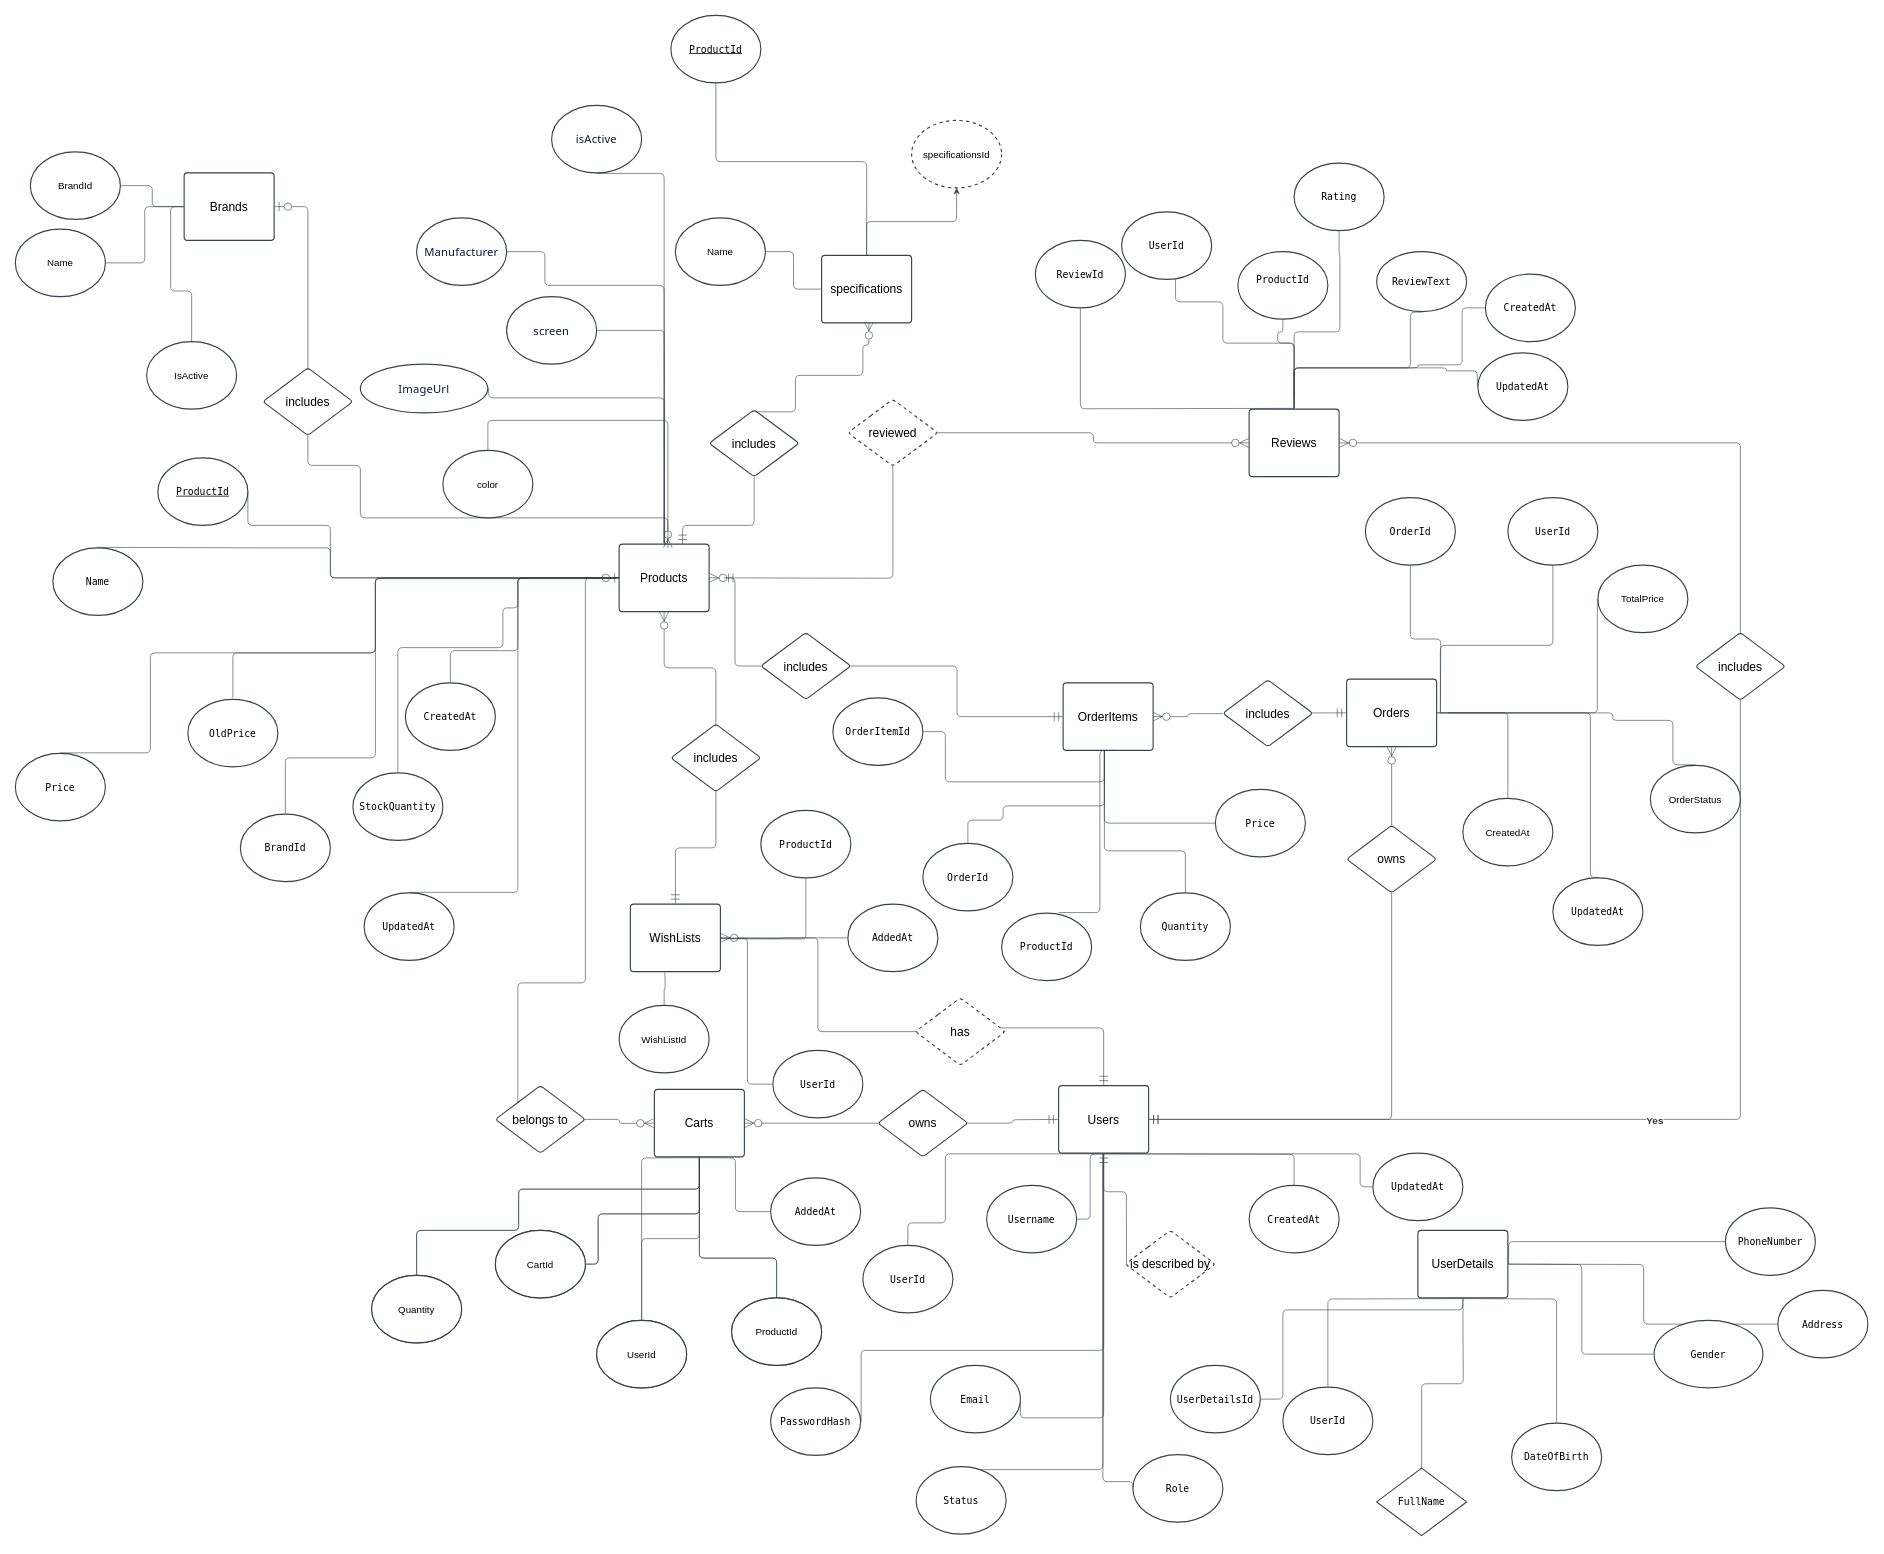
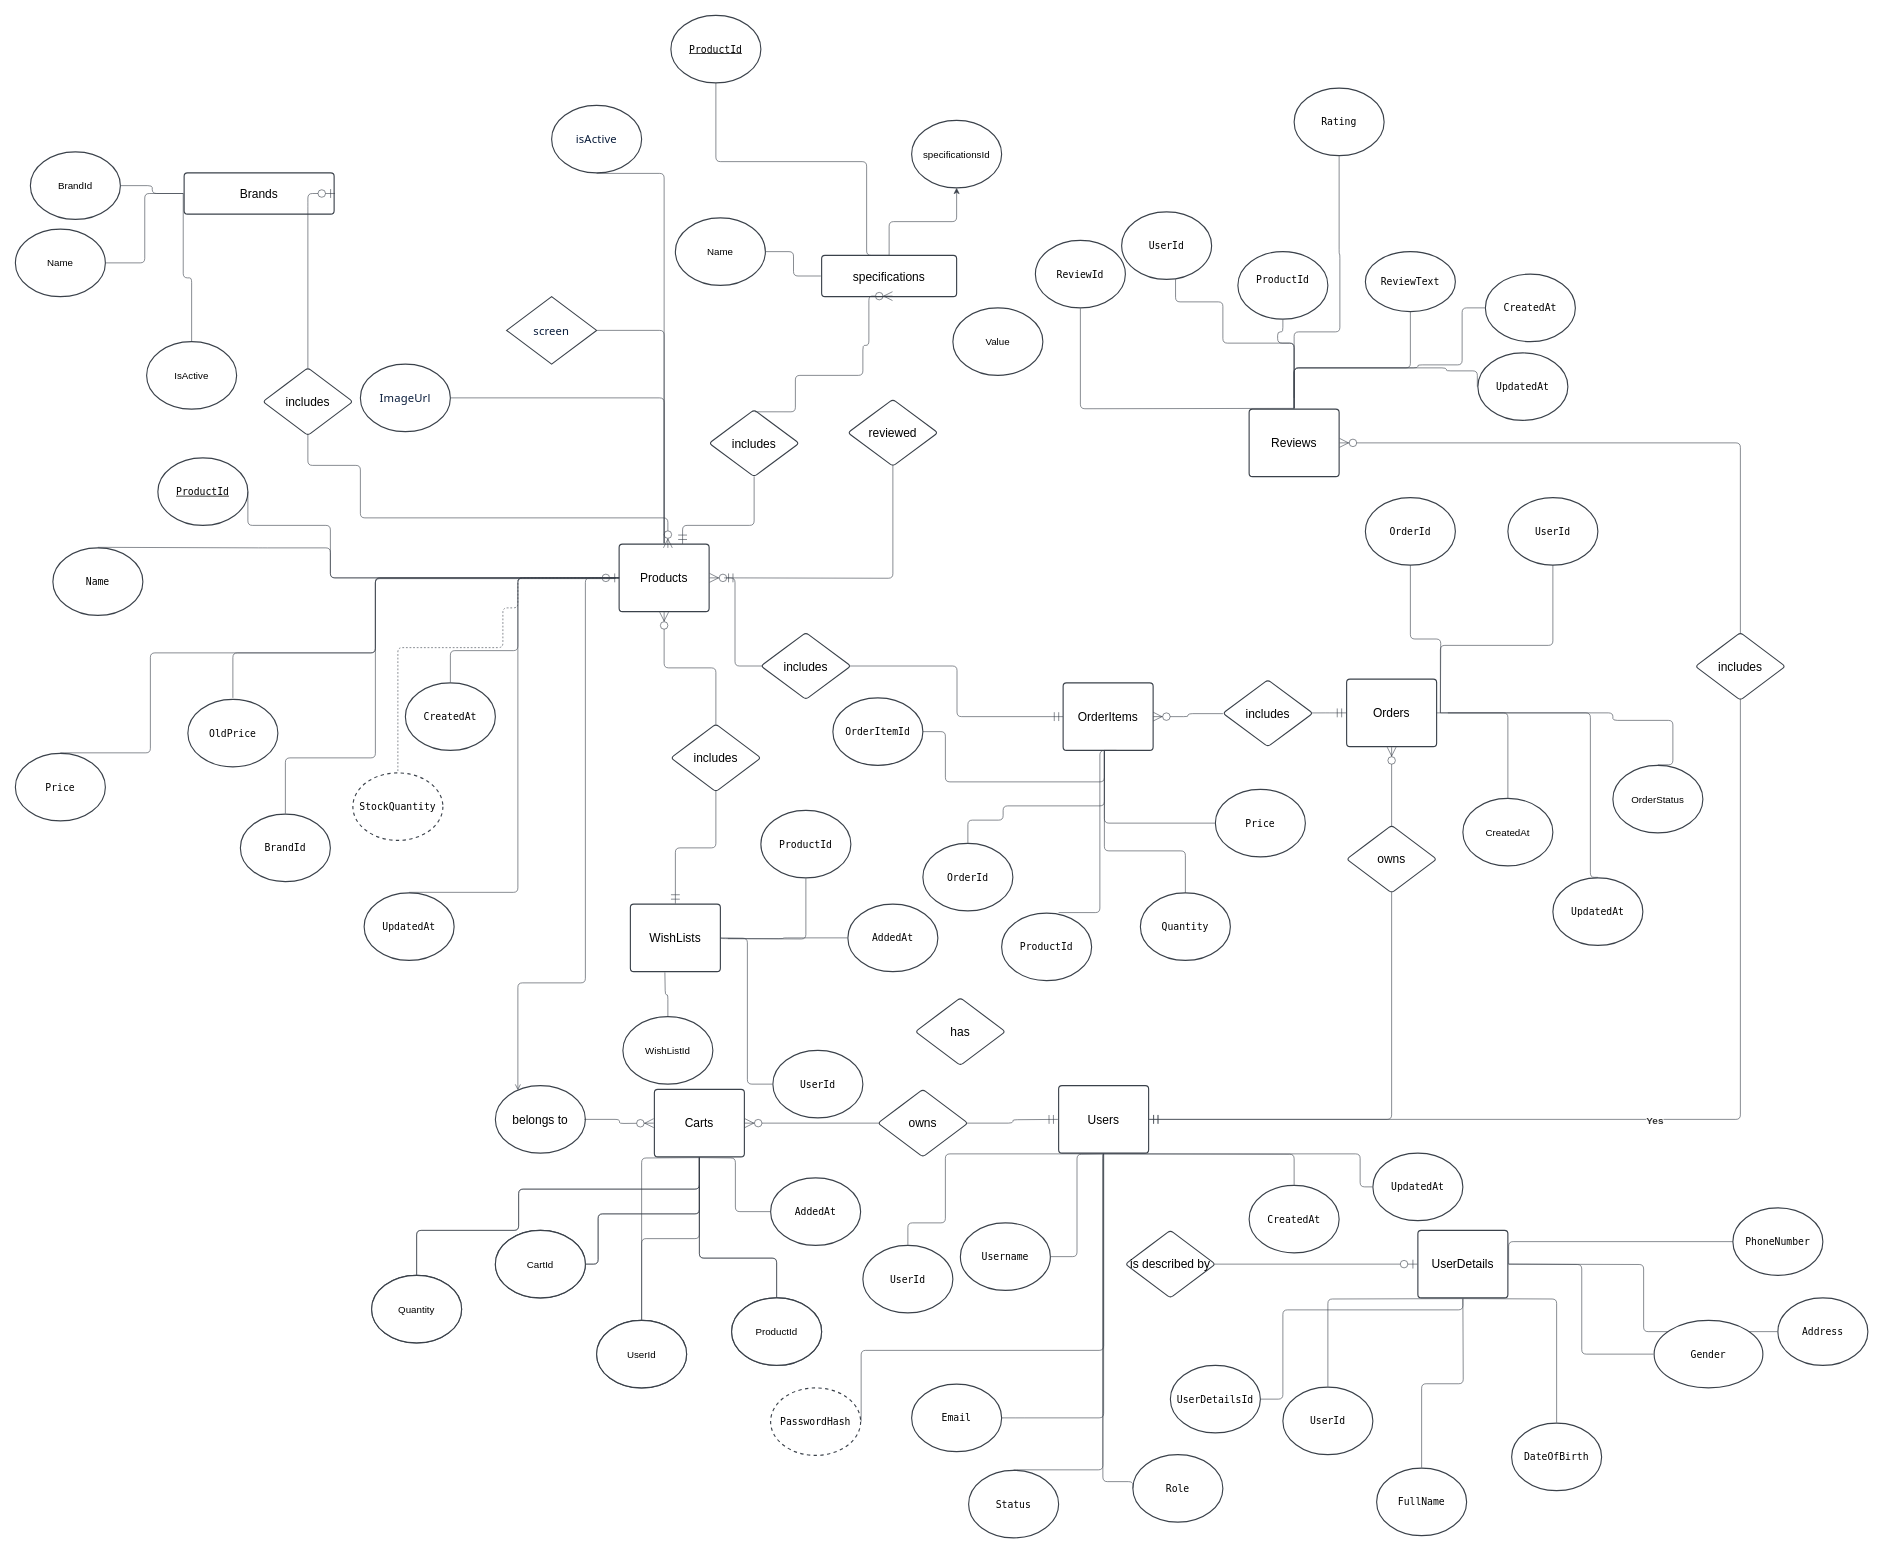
node "specificationsId": style dashed -> solid
node "Rating": moved (1339, 197) -> (1339, 122)
node "Brands": size 90x68 -> 150x41
node "Manufacturer": removed
node "ReviewText": moved (1422, 282) -> (1410, 282)
edge "Manufacturer" -- "Products": removed
node "specifications": size 90x68 -> 135x41
node "screen": shape ellipse -> diamond
node "Value": added
node "ImageUrl": size 128x49 -> 90x68
edge "color" -- "Products": removed
node "reviewed": style dashed -> solid
edge "reviewed" -> "Reviews": removed
node "color": removed
node "TotalPrice": removed
edge "Products" -- "StockQuantity": style solid -> dashed
edge "TotalPrice" -- "Orders": removed
node "OrderStatus": moved (1695, 799) -> (1658, 799)
node "StockQuantity": style solid -> dashed
edge "has" -> "WishLists": removed
node "has": style dashed -> solid
node "WishListId": moved (664, 1039) -> (668, 1050)
edge "has" -> "Users": removed
edge "belongs to" -> "Products": arrowhead none -> open
node "belongs to": shape diamond -> ellipse
edge "is described by" -> "Users": removed
node "Username": moved (1032, 1219) -> (1005, 1257)
node "PhoneNumber": moved (1770, 1242) -> (1778, 1242)
node "is described by": style dashed -> solid
edge "is described by" -> "UserDetails": added
node "Address": moved (1823, 1324) -> (1823, 1332)
node "Email": moved (975, 1399) -> (957, 1418)
node "PasswordHash": style solid -> dashed
node "Status": moved (961, 1500) -> (1014, 1504)
node "FullName": shape diamond -> ellipse
